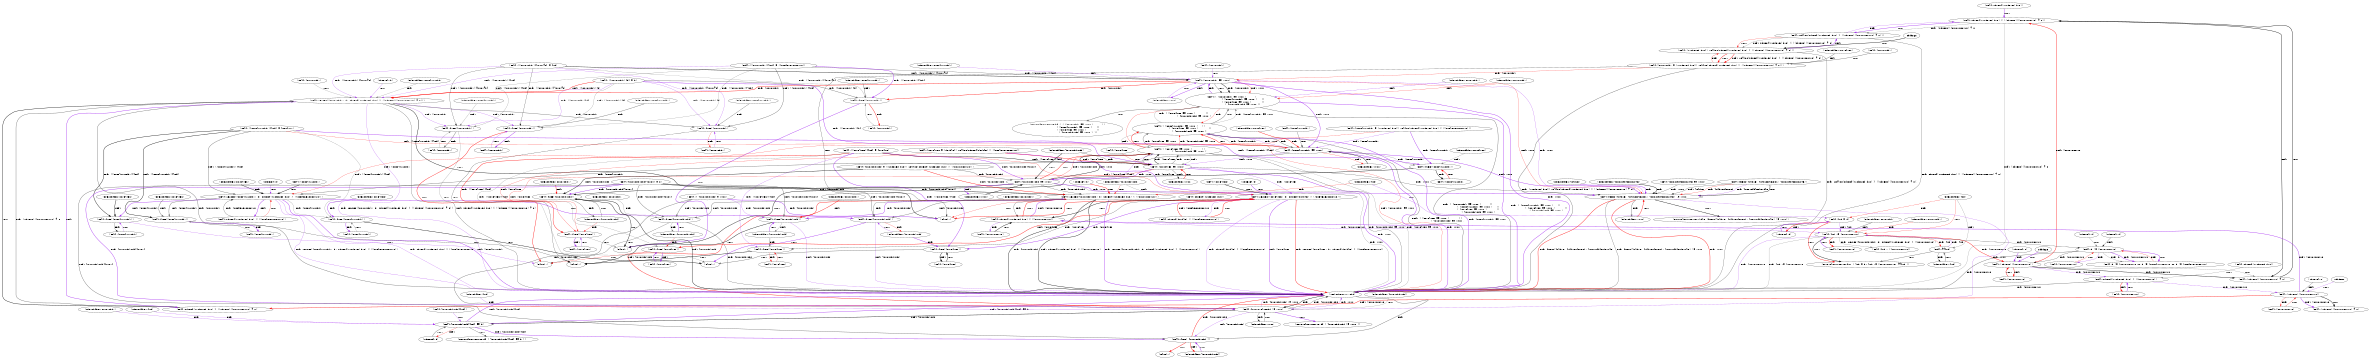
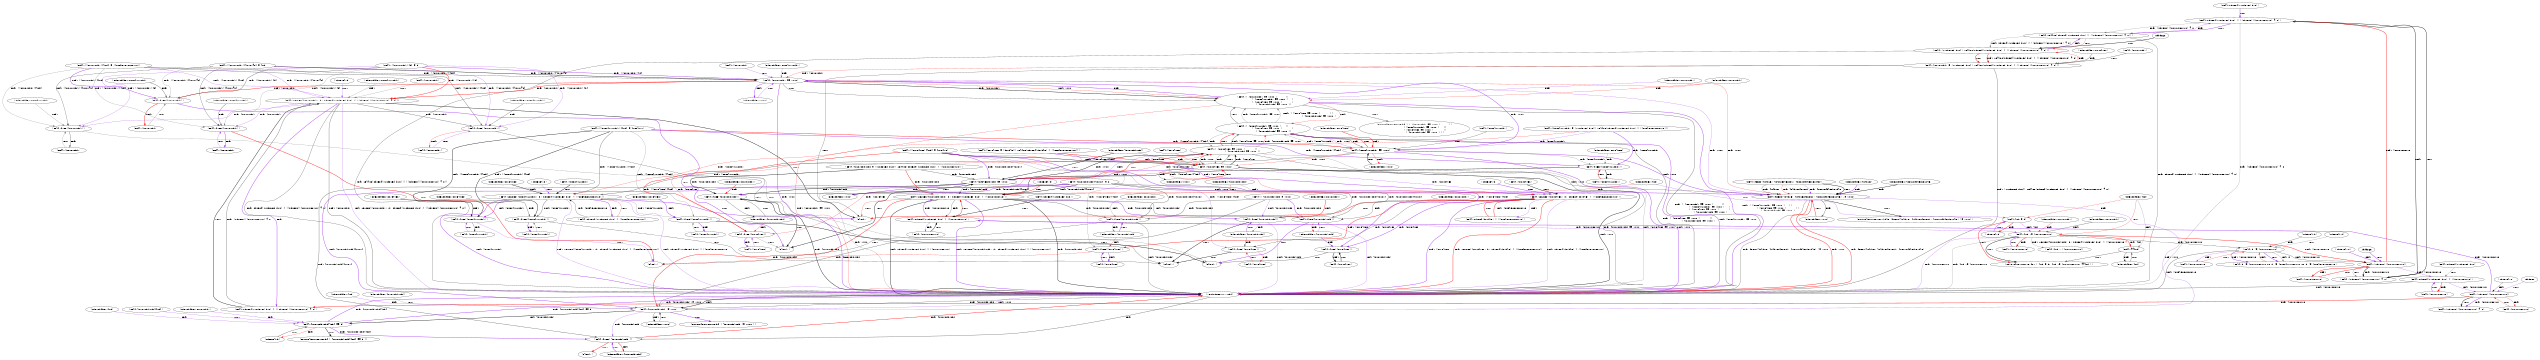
edge "(Call,(*o_row_idx)[0] = 0)" -> "(Call,*o_values == NULL)": now "(Call,(*o_row_idx)[0] = 0)" -> "(Call,*o_row_idx == NULL)"
edge "(Call,(*o_column_idx)[l_i] = l_column)" -> "(Call,*o_column_idx == NULL)": style solid -> bold
edge "(Call,*o_column_idx == NULL)" -> "(Call,*o_values == NULL)": color purple -> red
node "(Call,l_row_idx_id == NULL)": label "(Call,l_row_idx_id == NULL)" -> "(Call,l_file_idx_id == NULL)"
node "(Call,l_csr_file_handle == NULL)": removed
edge "(Call,*o_values == NULL)" -> "(MethodReturn,void)": color purple -> black
edge "(Call,l_i <= *o_row_count)" -> "(Call,++l_i)": style solid -> bold
edge "(Call,++l_i)" -> "(Call,l_i <= *o_row_count)": removed, label "DDG: l_i"
edge "(Call,0 != *o_row_count)" -> "(MethodReturn,void)": label "DDG: *o_row_count" -> "DDG: *o_element_count"
node "(Call,l_row_value_id != NULL)": label "(Call,l_row_value_id != NULL)" -> "(Call,l_row_idx_id != NULL)"
edge "(Call,l_row_idx_id[l_i] == 0)" -> "(ControlStructure,if ( l_row_idx_id[l_i] == 0 ))": style solid -> bold
